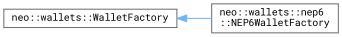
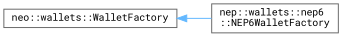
node "neo::wallets::nep6 ::NEP6WalletFactory": label "neo::wallets::nep6 ::NEP6WalletFactory" -> "nep::wallets::nep6 ::NEP6WalletFactory"
